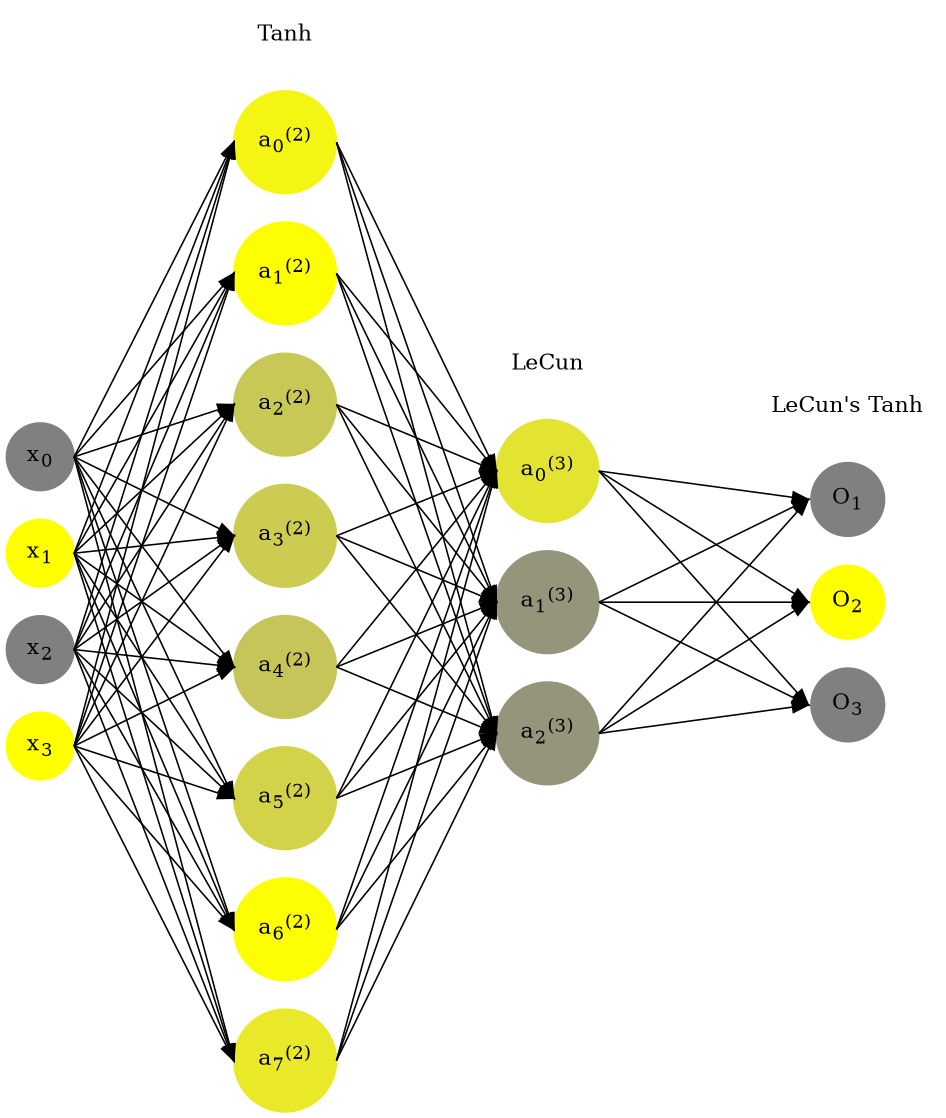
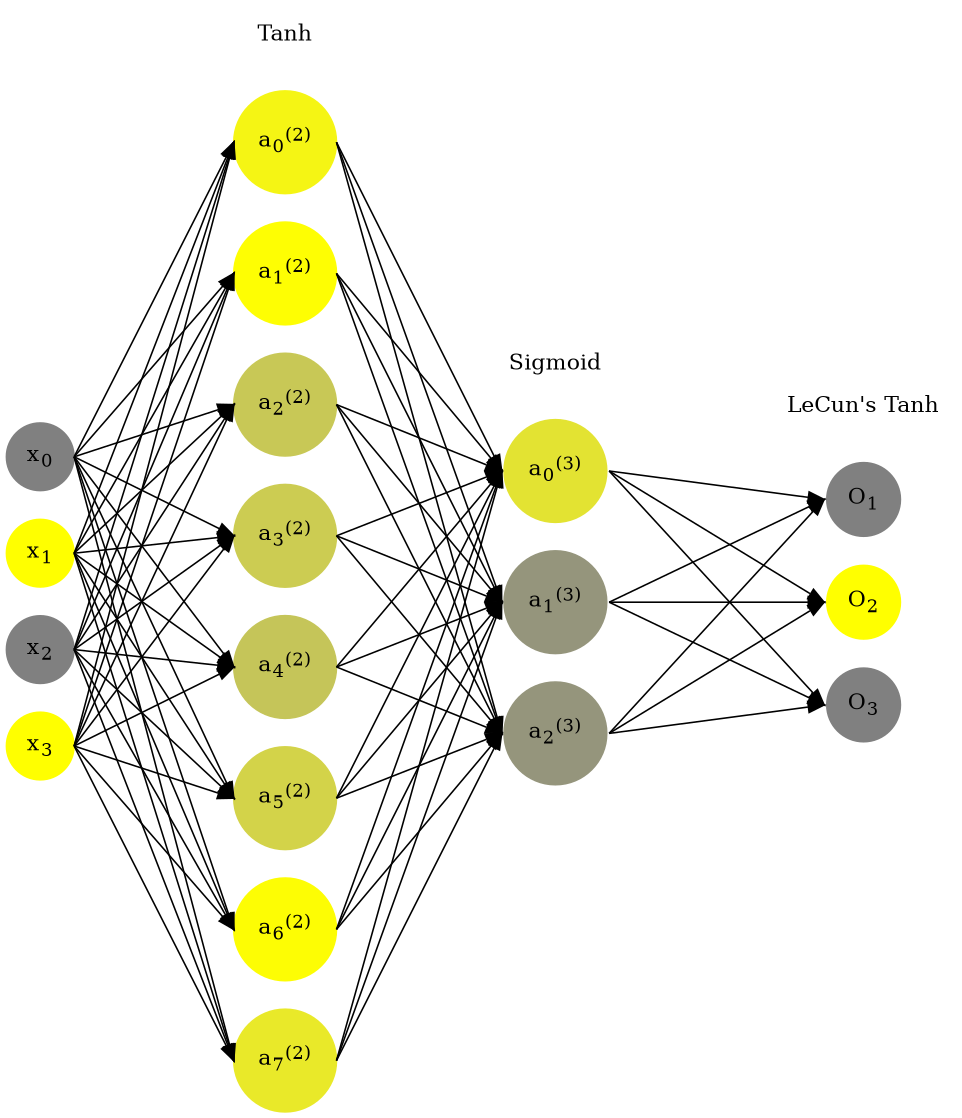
node "LeCun": label "LeCun" -> "Sigmoid"
